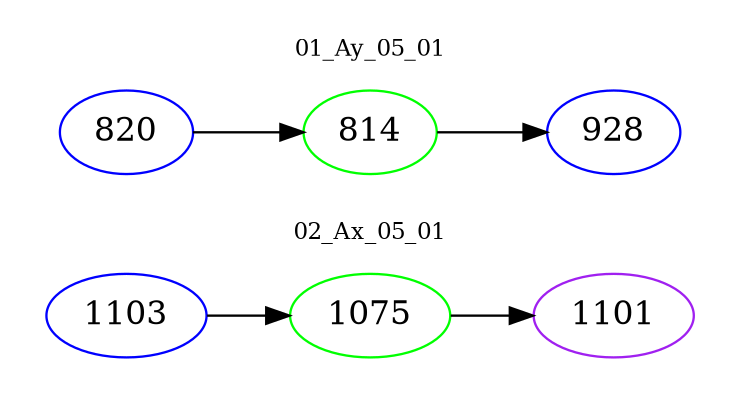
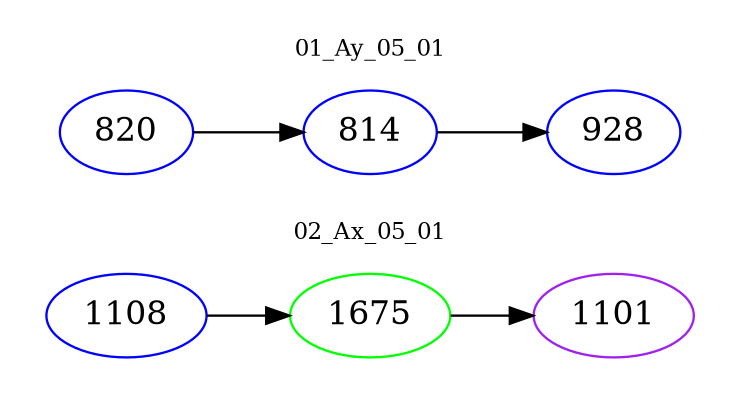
node "814": color green -> blue
node "1103": label "1103" -> "1108"
node "1075": label "1075" -> "1675"
